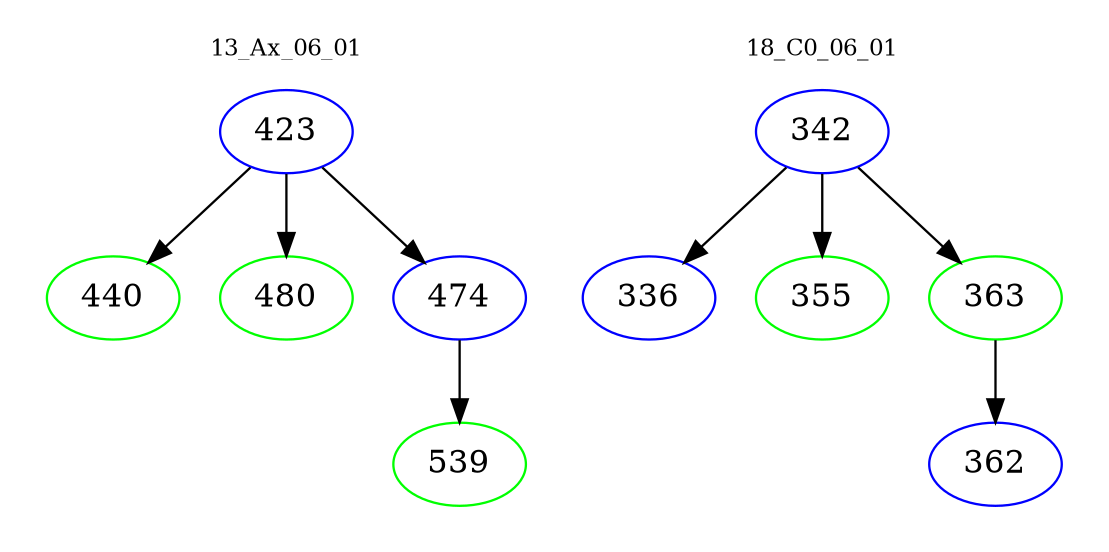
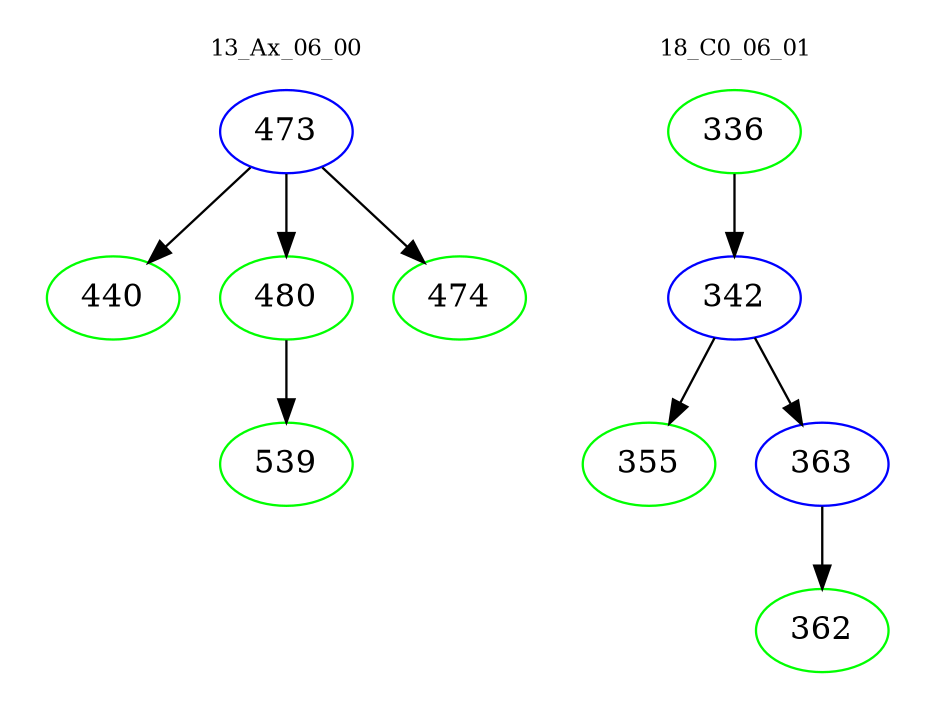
cluster "13_Ax_06_01": label "13_Ax_06_01" -> "13_Ax_06_00"
node "423": label "423" -> "473"
edge "342" -> "336": reversed
node "474": color blue -> green
node "336": color blue -> green
node "363": color green -> blue
edge "474" -> "539": now "480" -> "539"
node "362": color blue -> green
